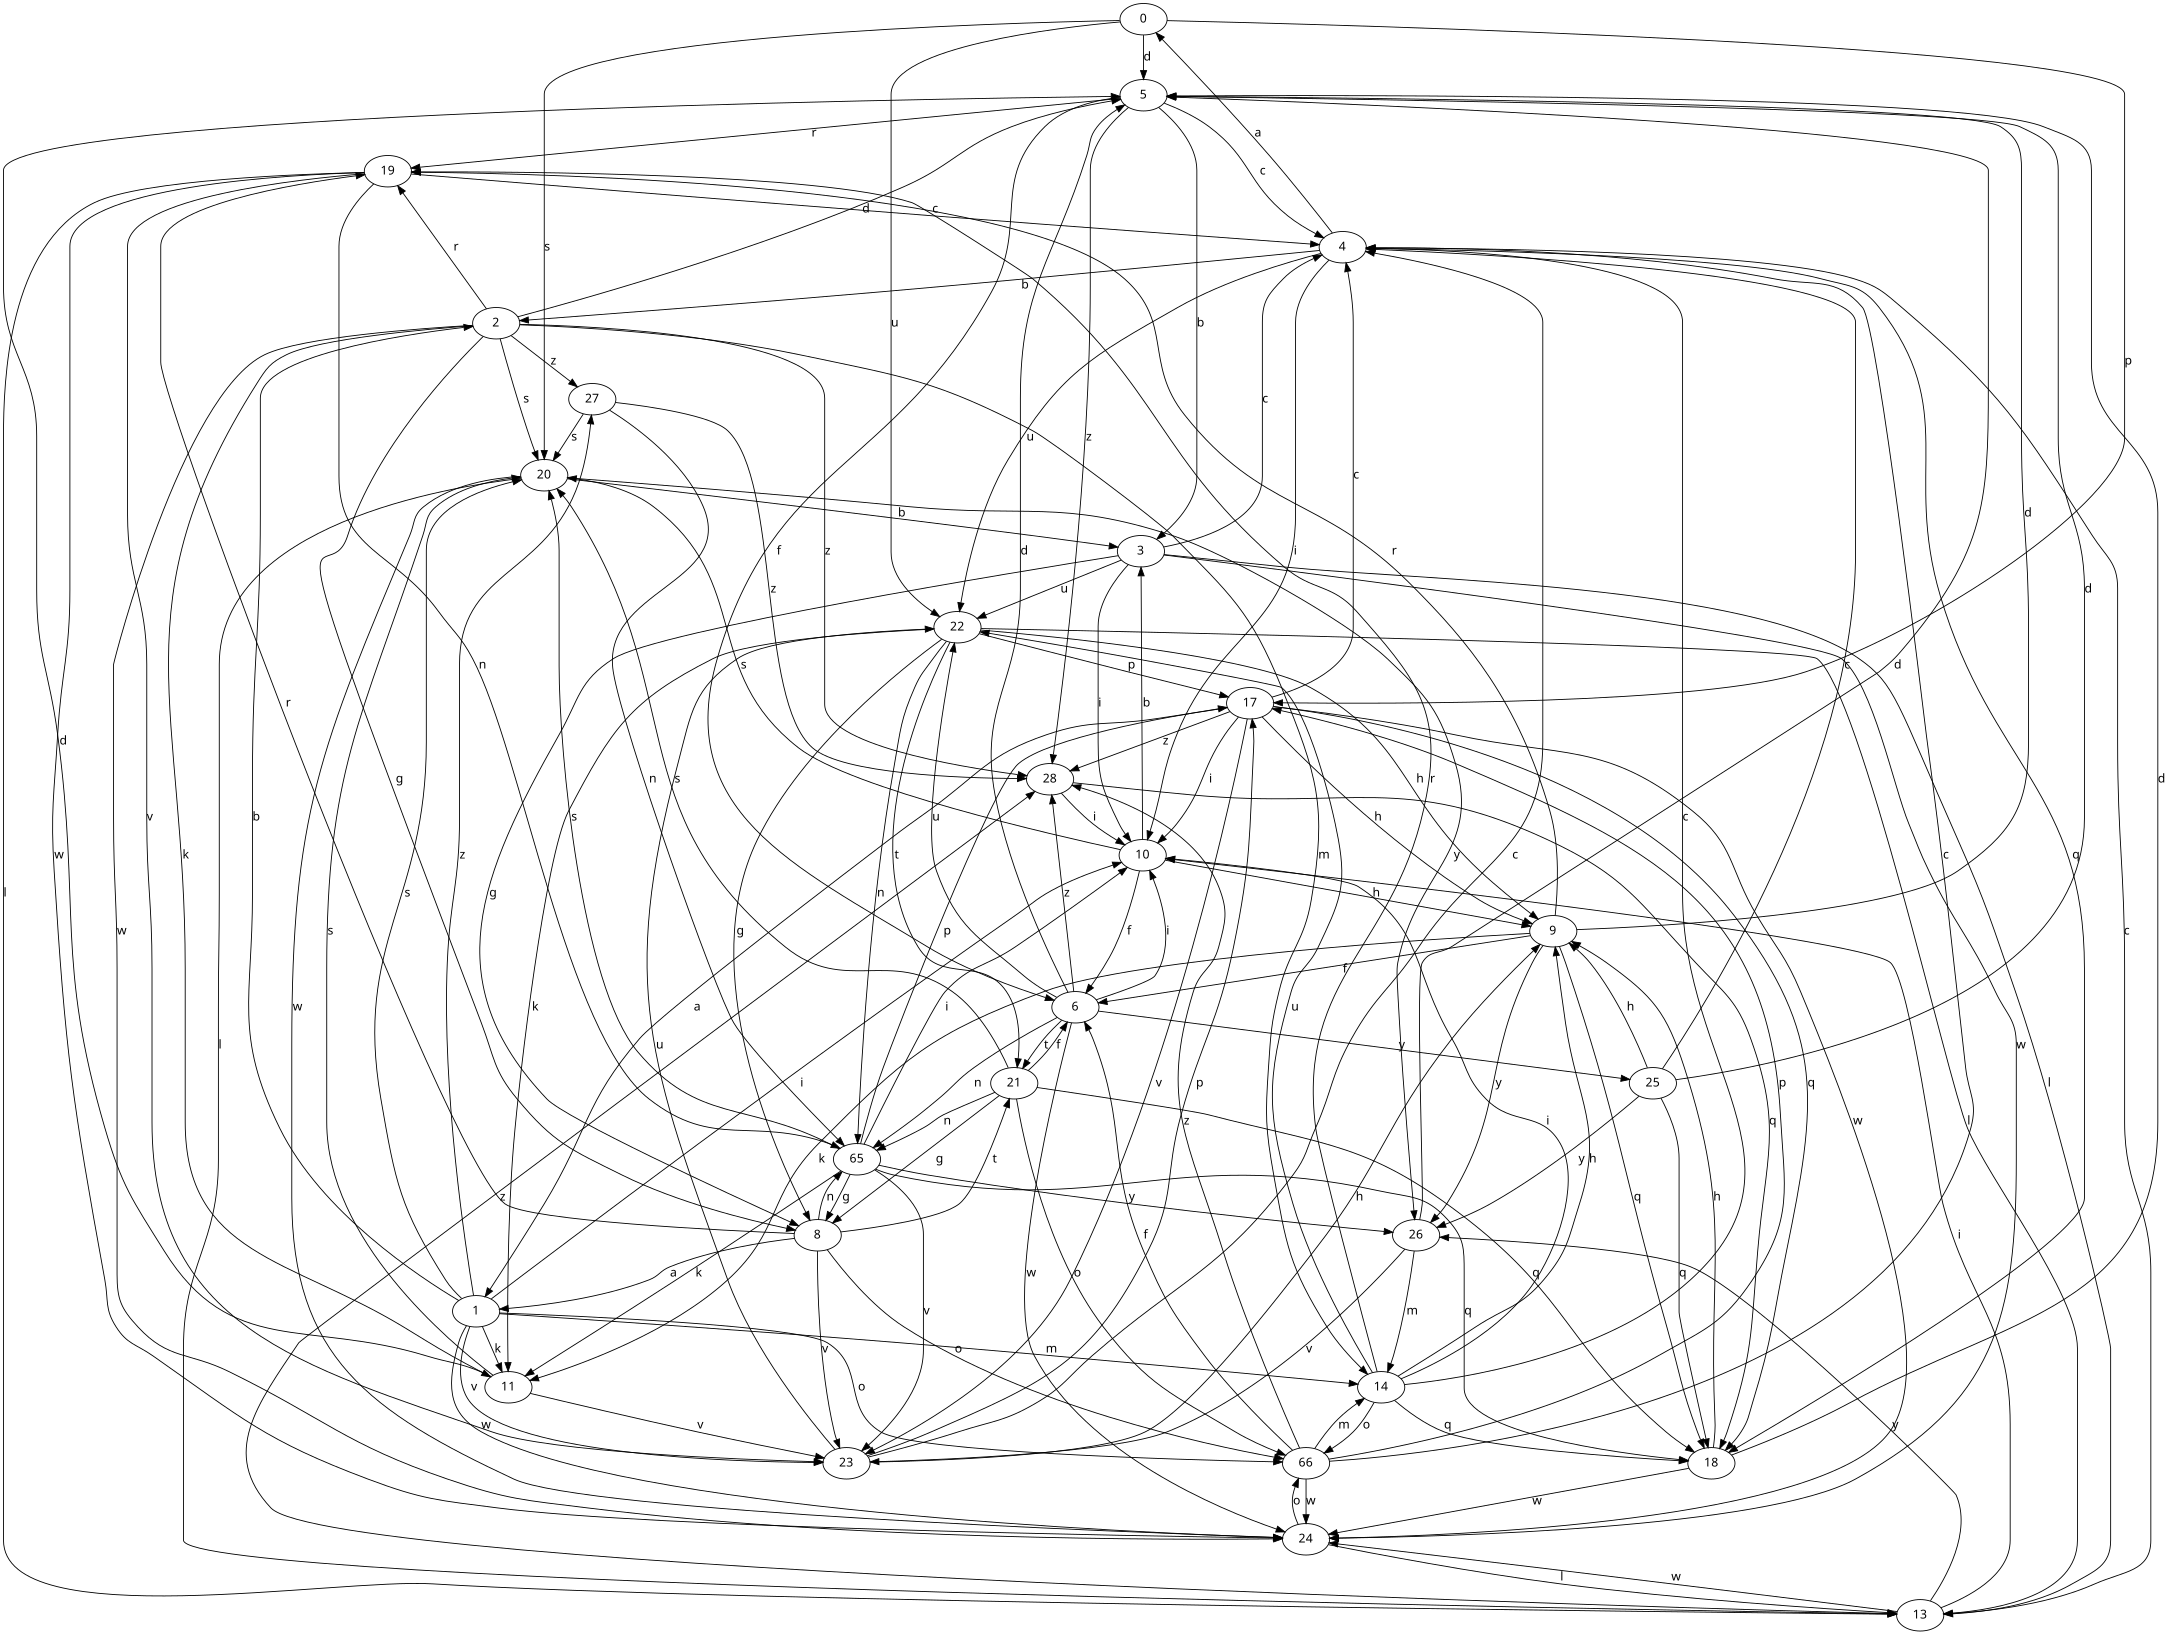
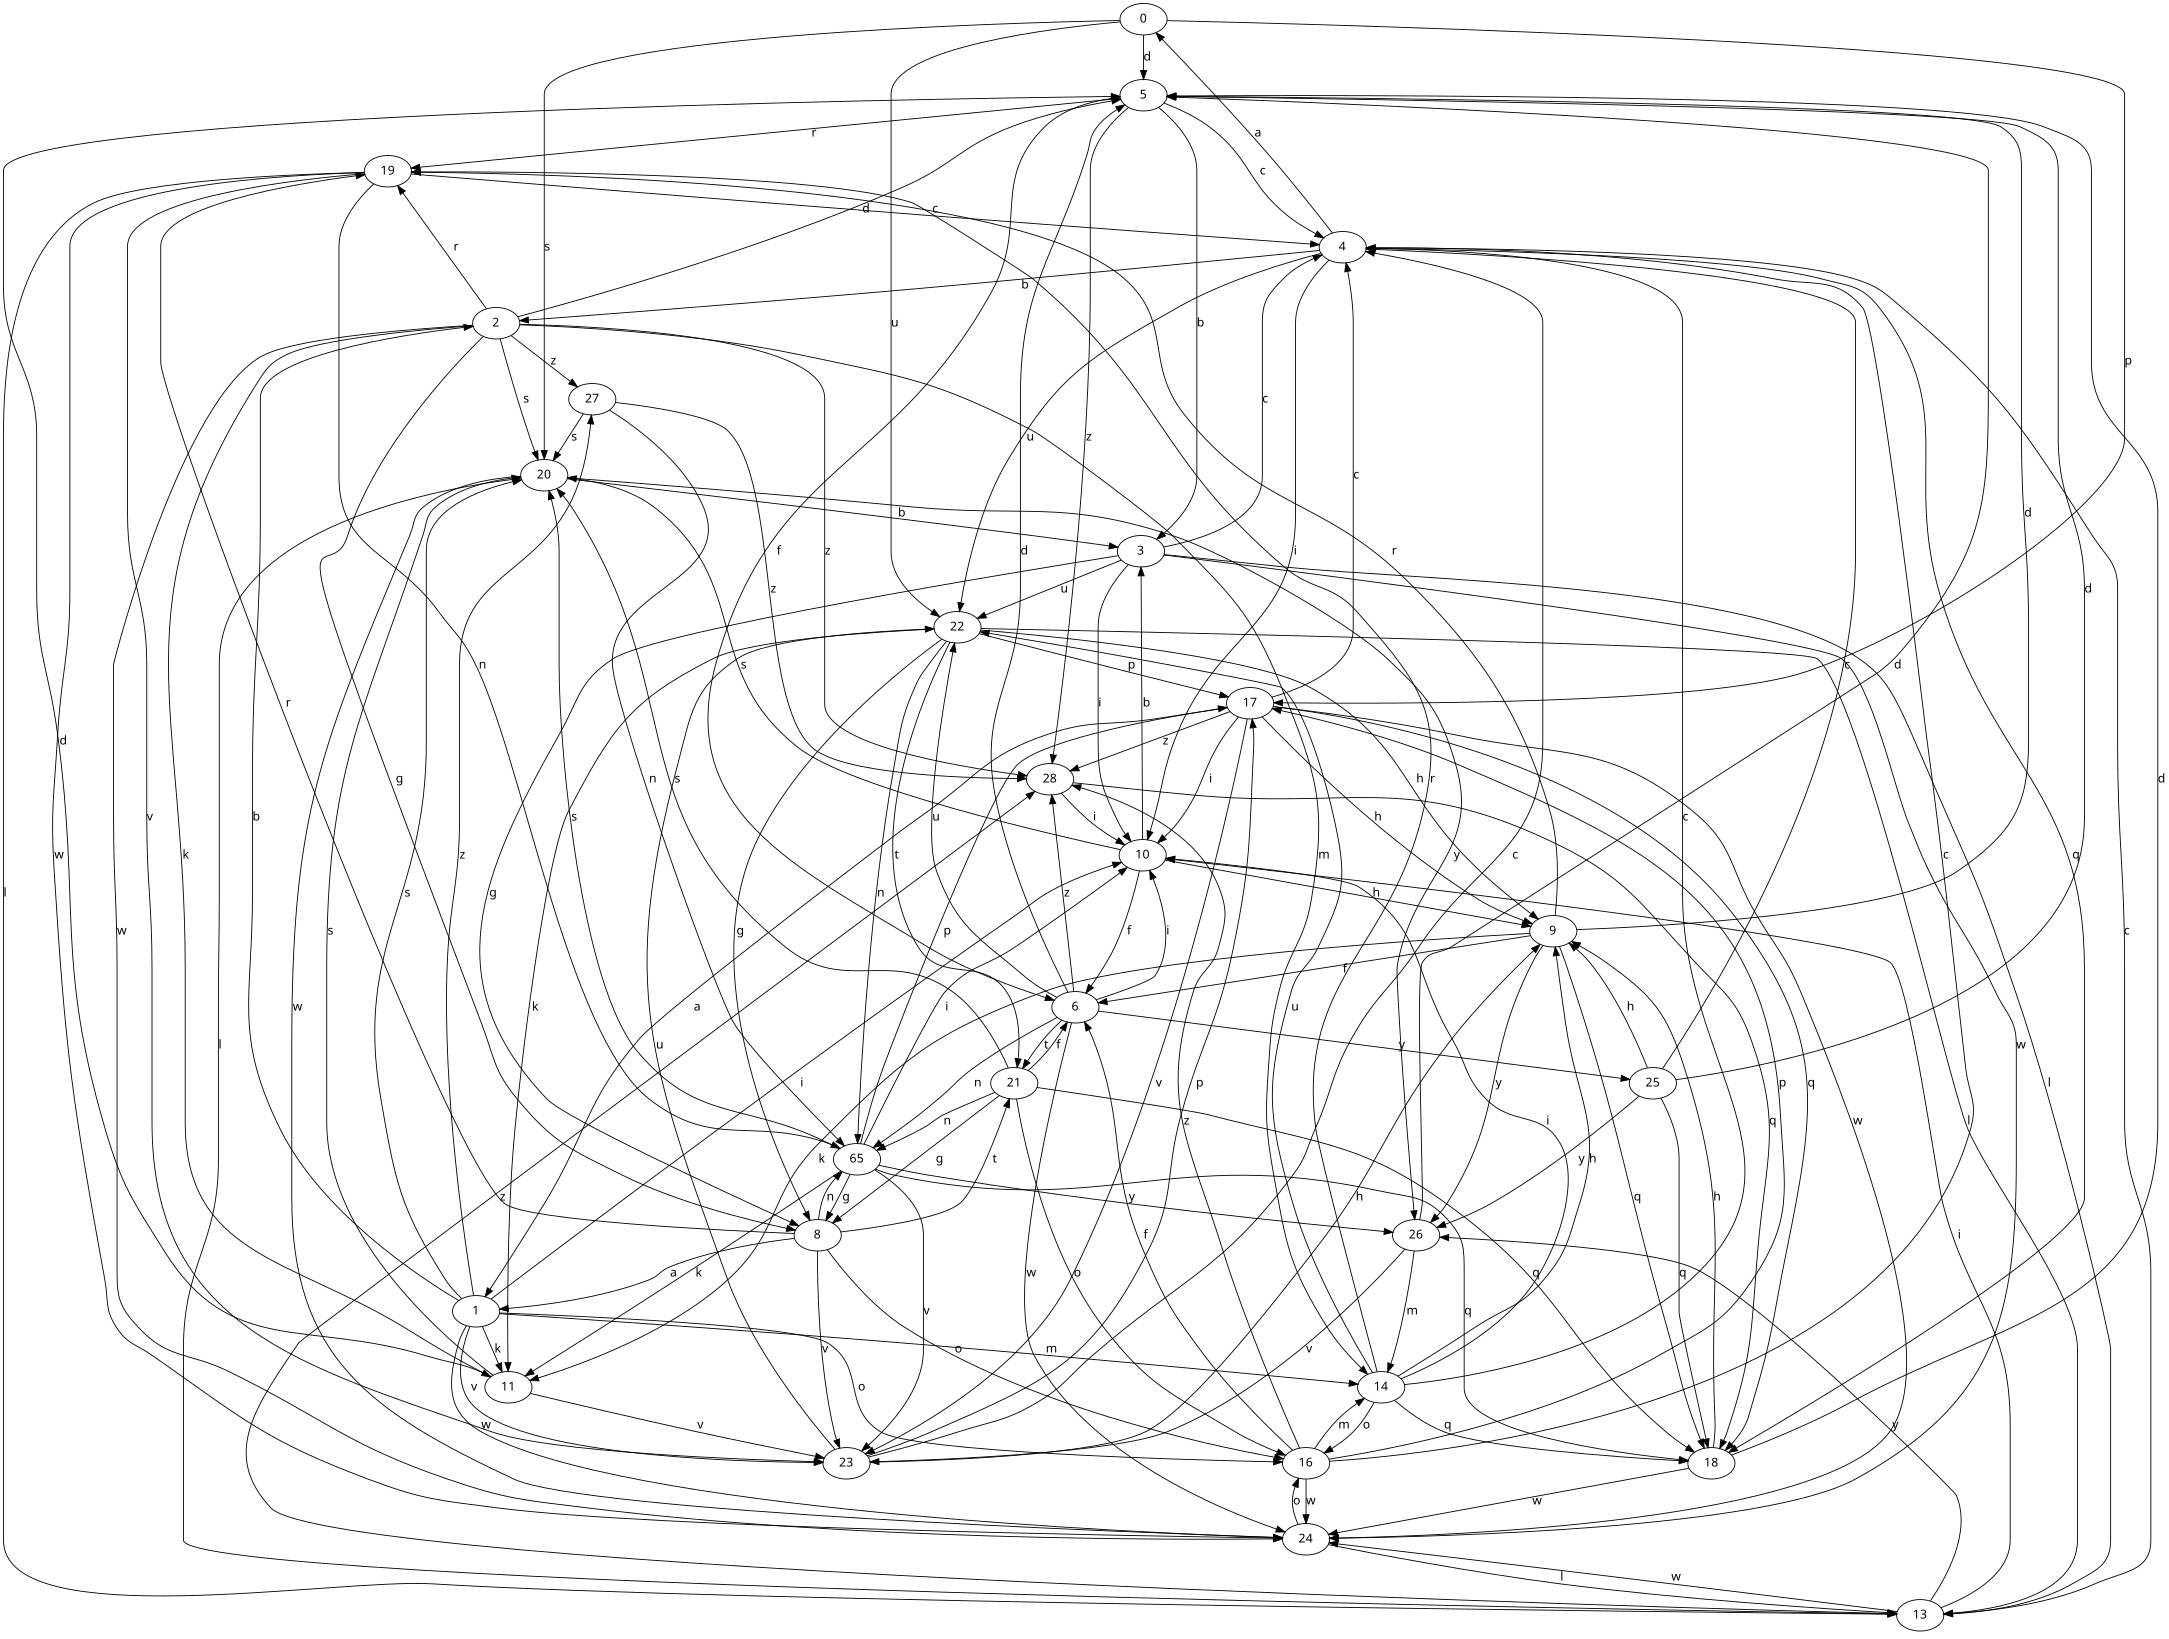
node "66": label "66" -> "16"
